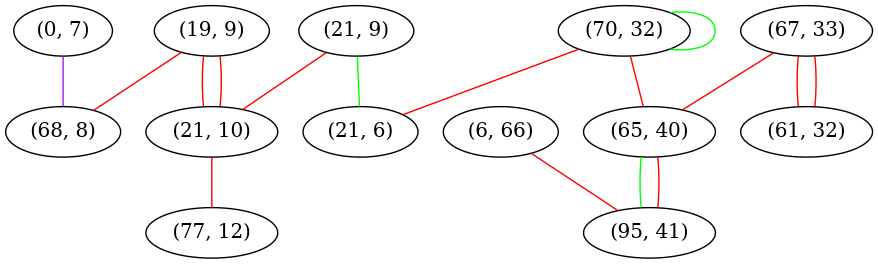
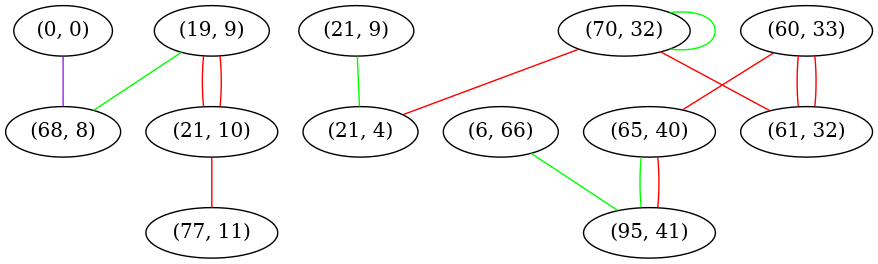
node "(0, 7)": label "(0, 7)" -> "(0, 0)"
node "(67, 33)": label "(67, 33)" -> "(60, 33)"
edge "(19, 9)" -- "(68, 8)": color red -> green
edge "(21, 9)" -- "(21, 10)": removed
edge "(70, 32)" -- "(65, 40)": now "(70, 32)" -- "(61, 32)"
node "(21, 6)": label "(21, 6)" -> "(21, 4)"
edge "(6, 66)" -- "(95, 41)": color red -> green
node "(77, 12)": label "(77, 12)" -> "(77, 11)"
